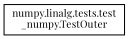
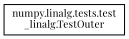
node "numpy.linalg.tests.test _numpy.TestOuter": label "numpy.linalg.tests.test _numpy.TestOuter" -> "numpy.linalg.tests.test _linalg.TestOuter"
